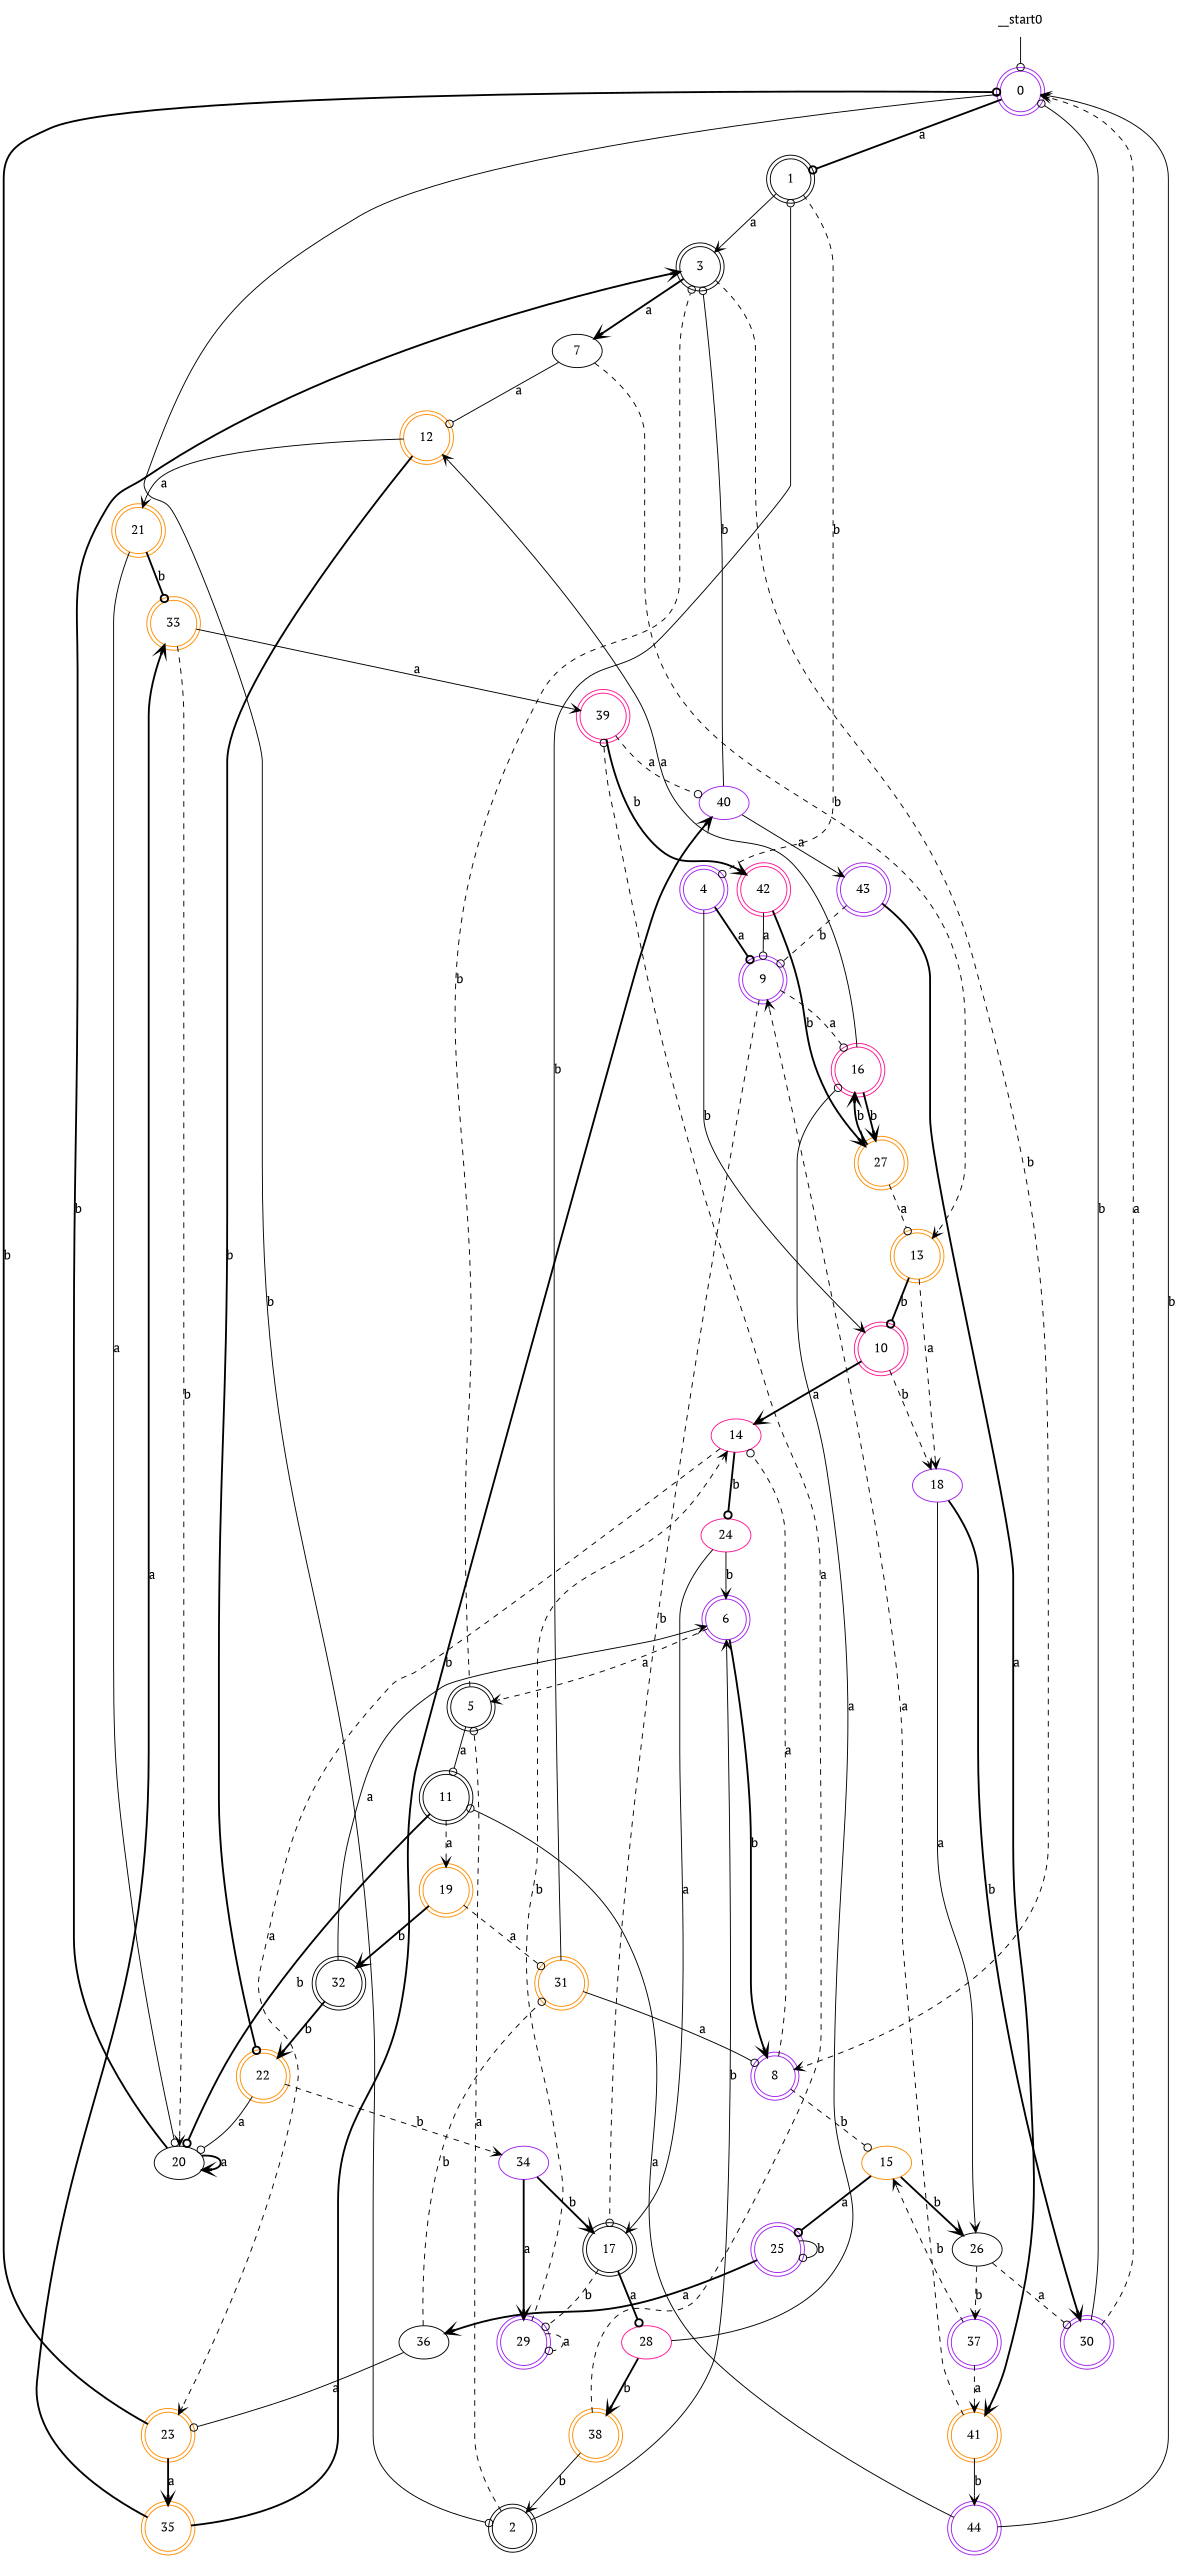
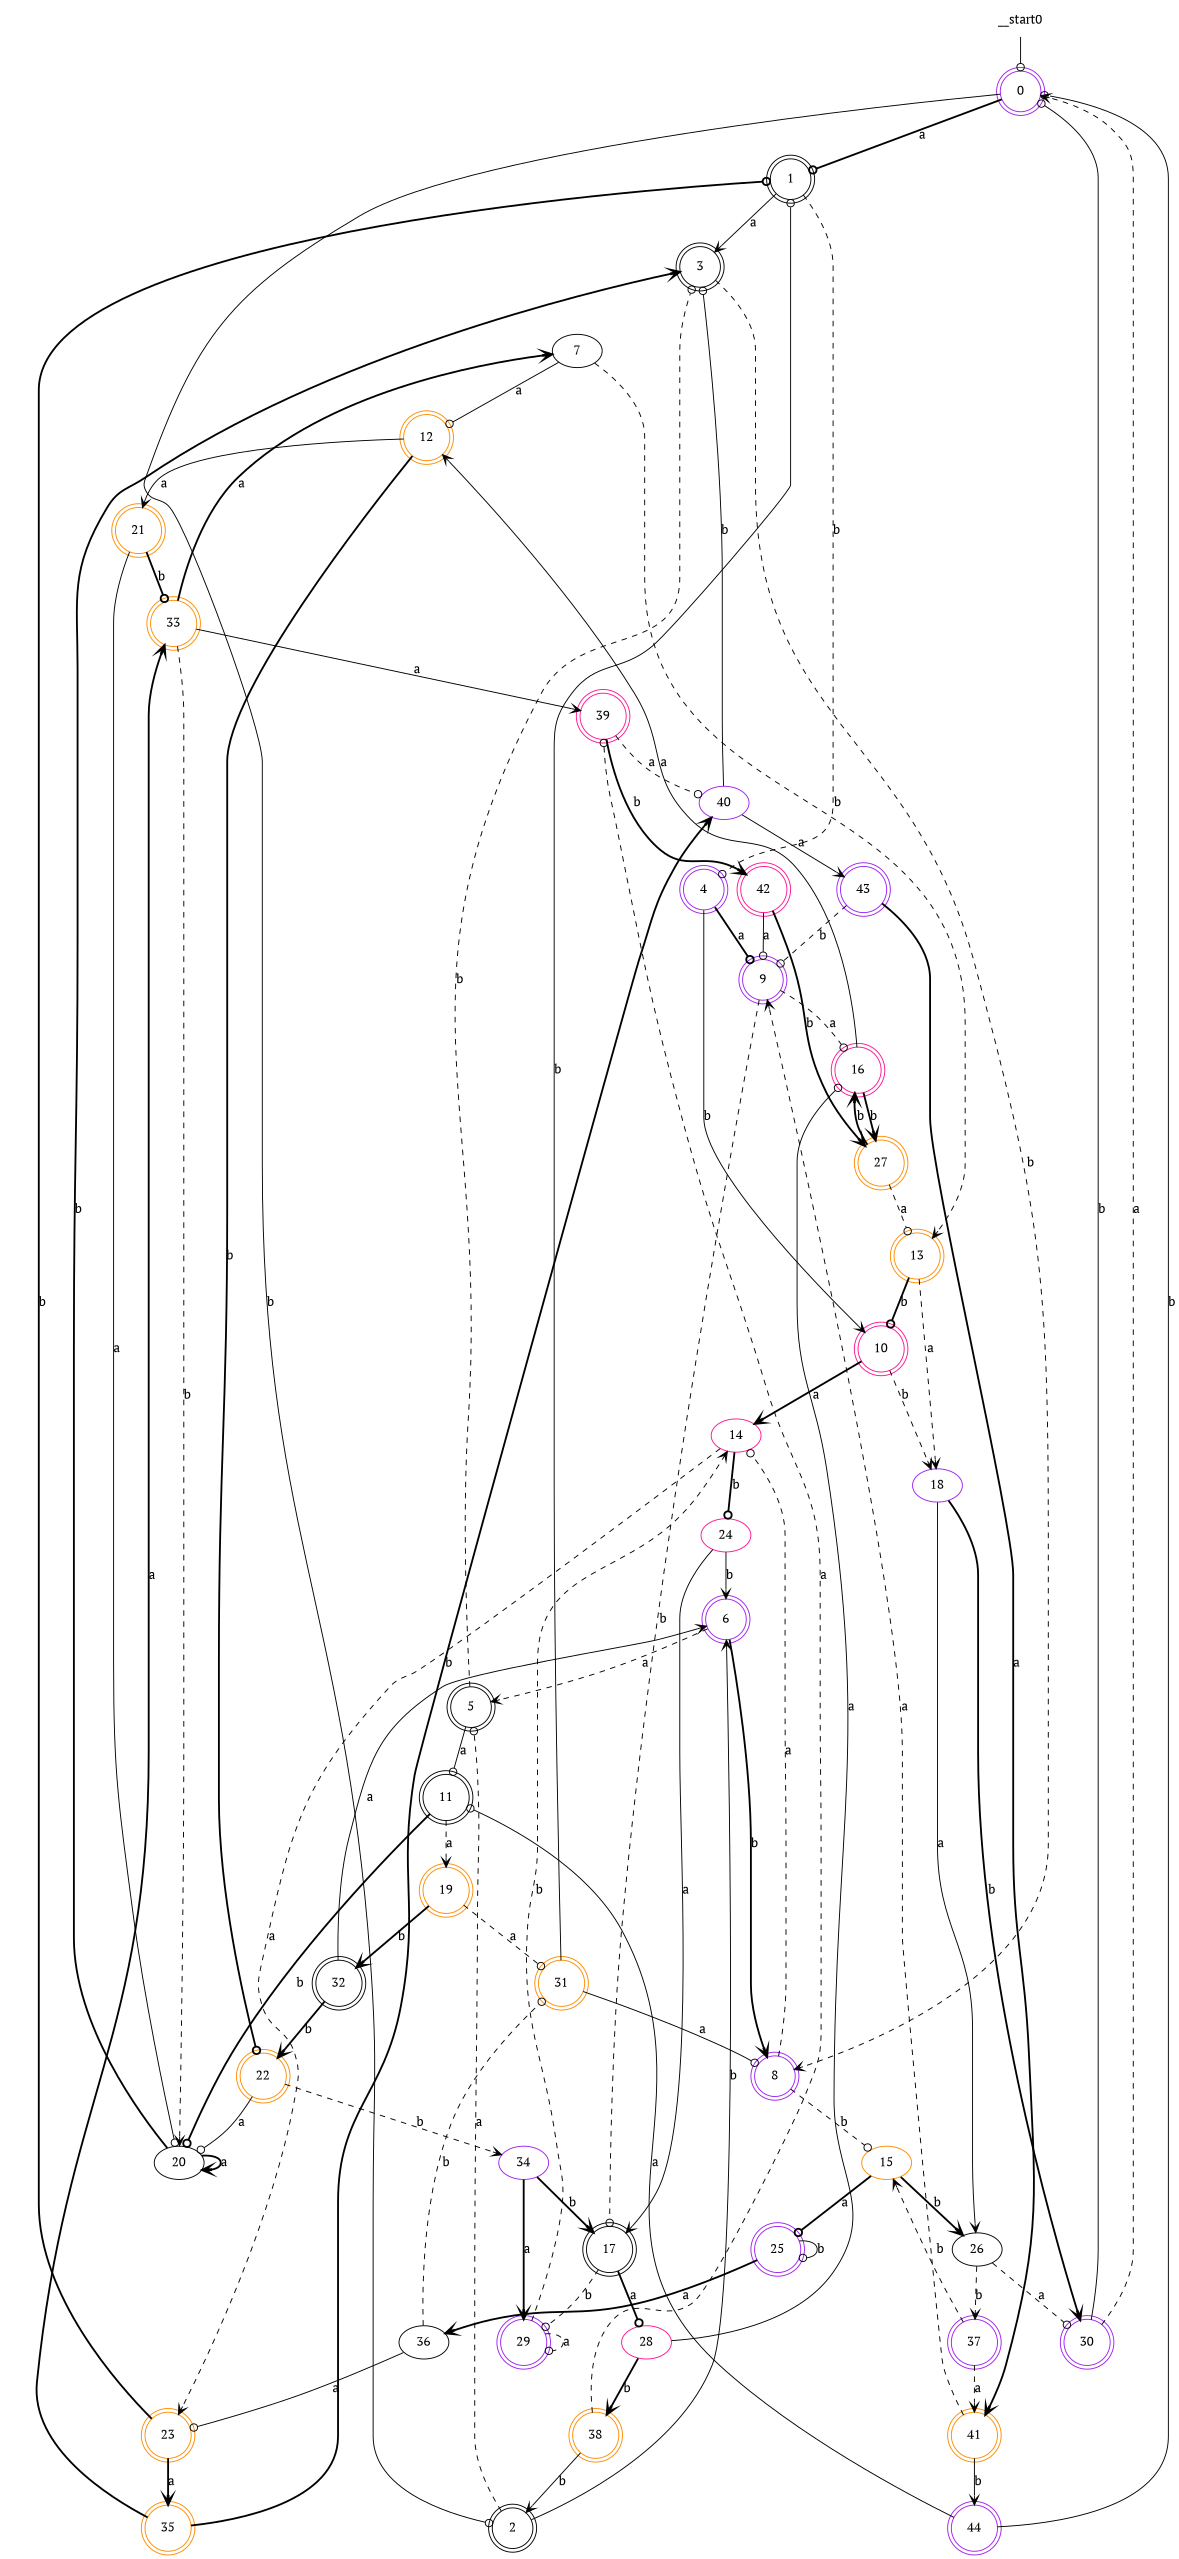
edge "3" -> "7": now "33" -> "7"
edge "23" -> "0": now "23" -> "1"
edge "44" -> "0": arrowhead vee -> odot
